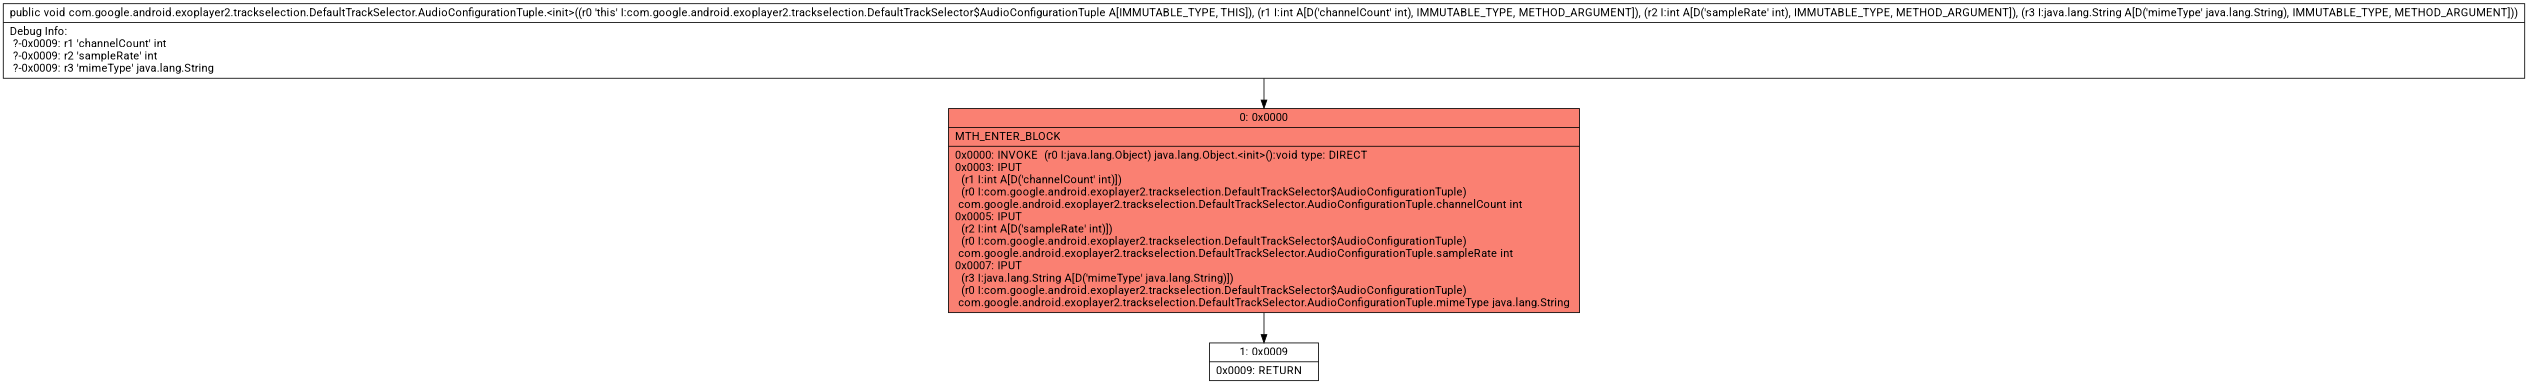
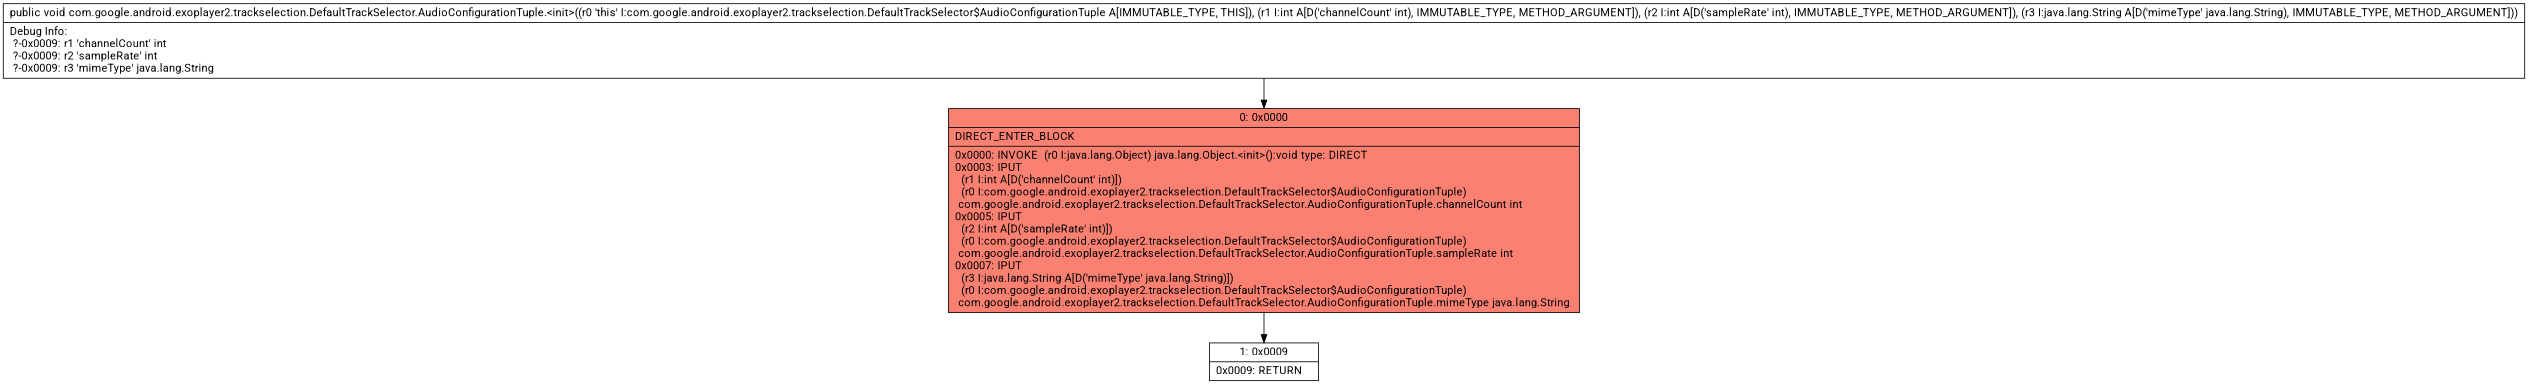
node "0: 0x0000": text "MTH_ENTER_BLOCK" -> "DIRECT_ENTER_BLOCK"
